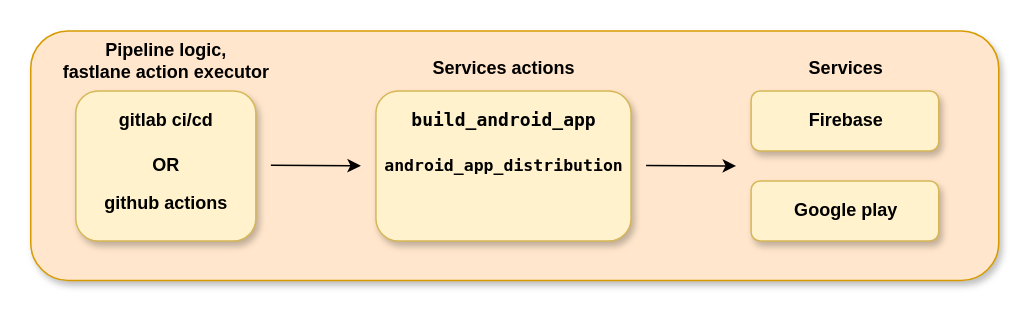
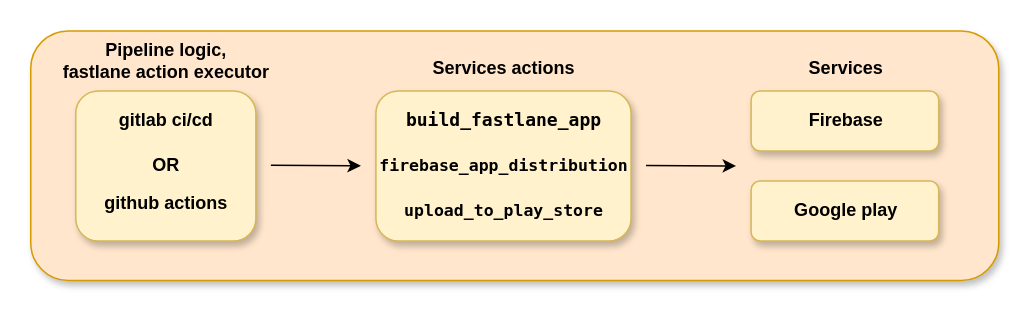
node "build_android_app": label "build_android_app" -> "build_fastlane_app"
node "android_app_distribution": label "android_app_distribution" -> "firebase_app_distribution"
node "upload_to_play_store": added
